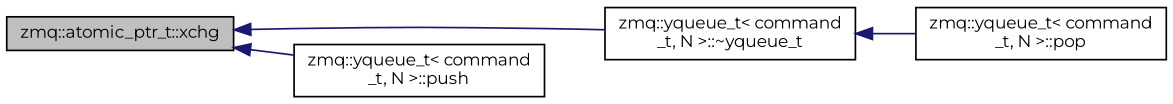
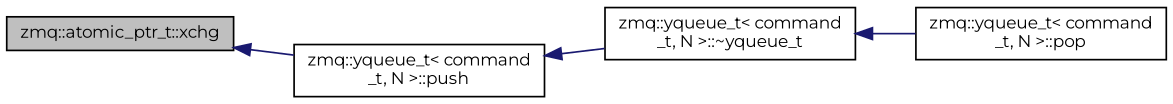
edge "zmq::yqueue_t< command _t, N >::~yqueue_t" -> "zmq::atomic_ptr_t::xchg": now "zmq::yqueue_t< command _t, N >::~yqueue_t" -> "zmq::yqueue_t< command _t, N >::push"
